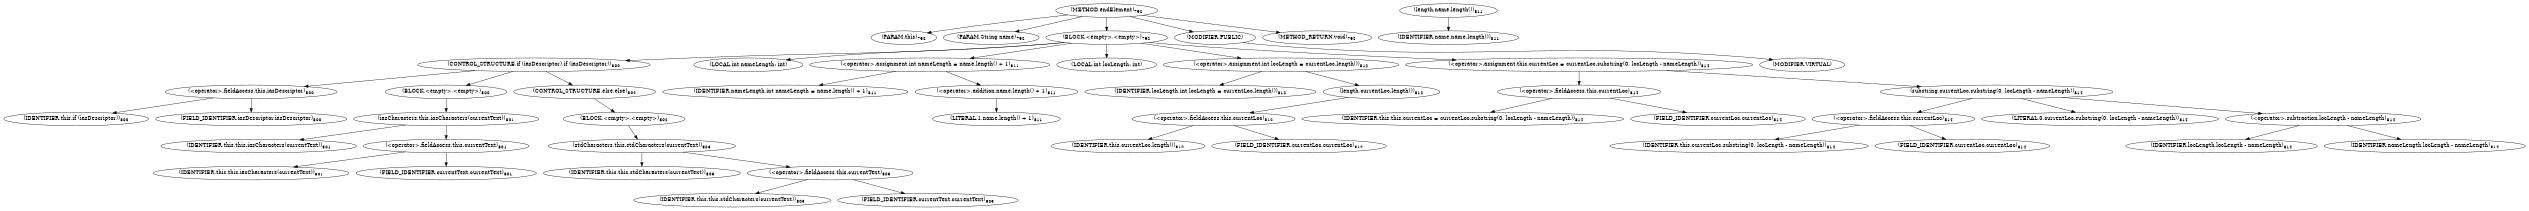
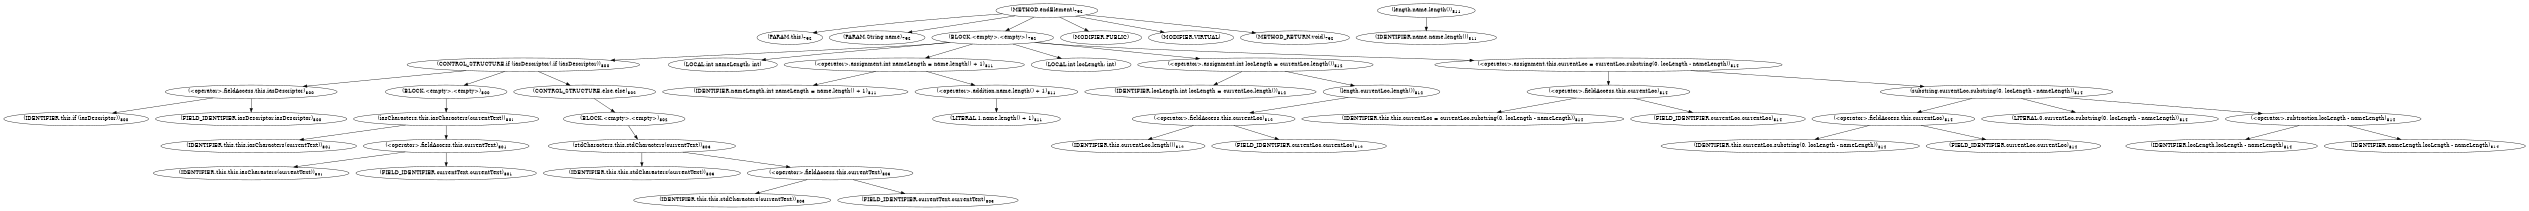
edge "(MODIFIER,PUBLIC)" -> "(MODIFIER,VIRTUAL)": now "(METHOD,endElement)" -> "(MODIFIER,VIRTUAL)"
